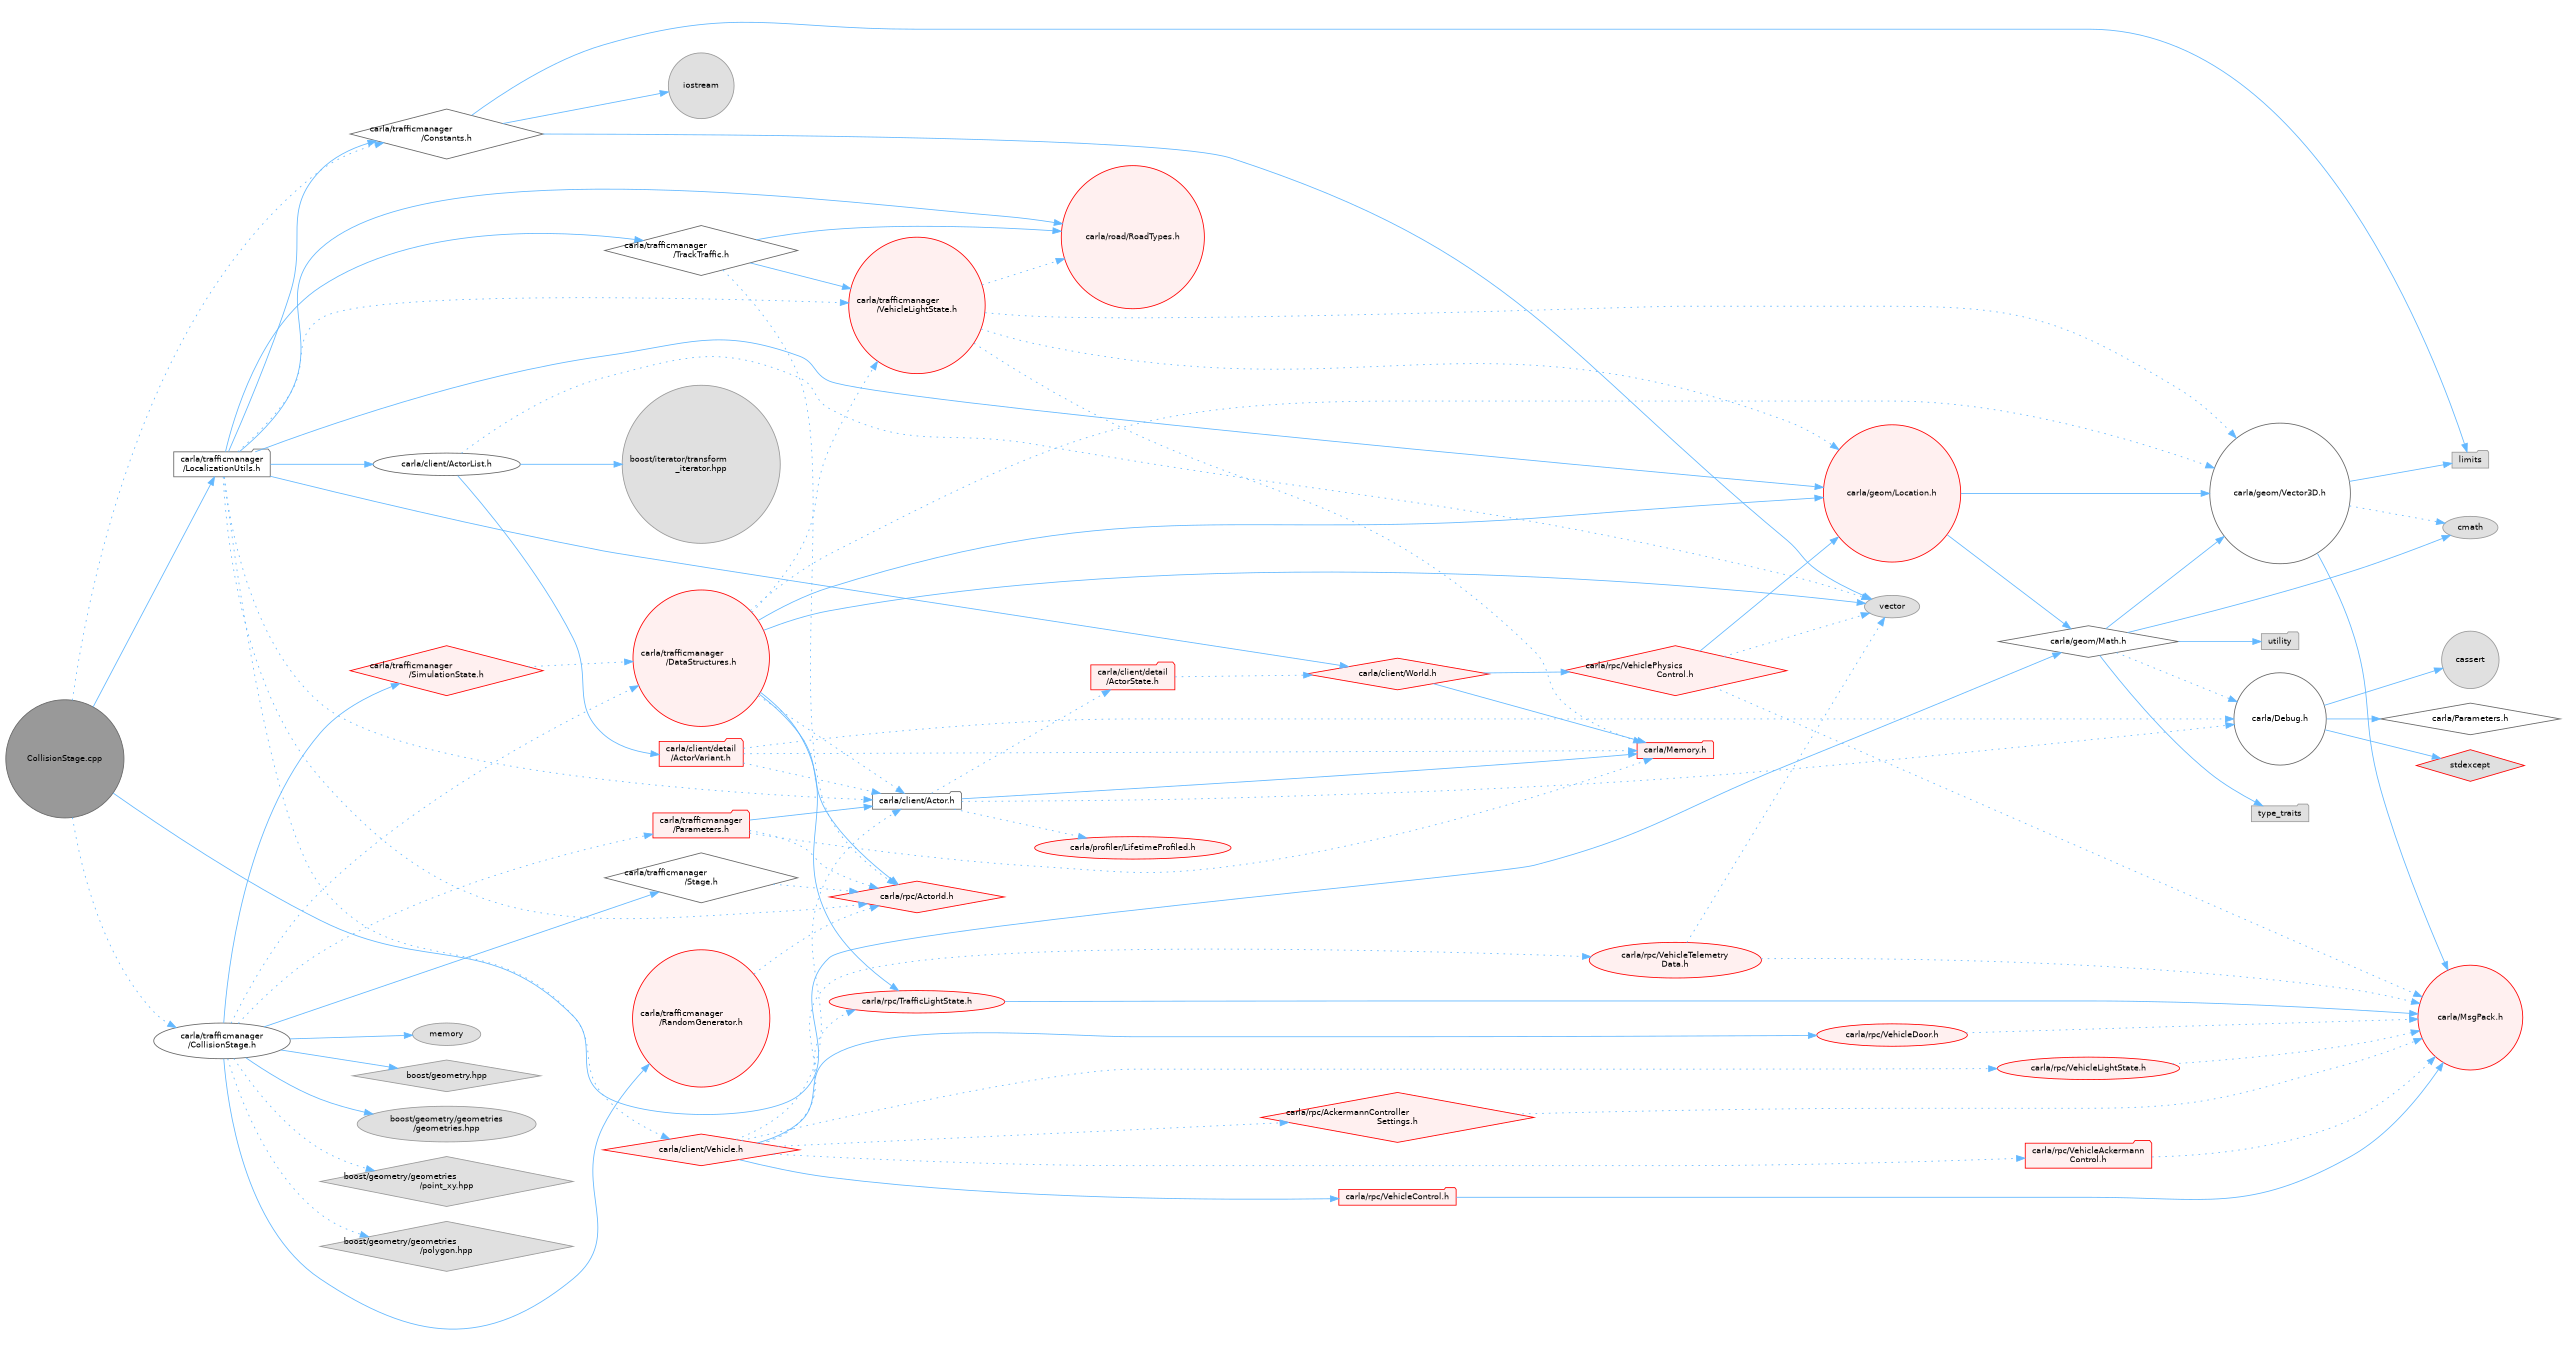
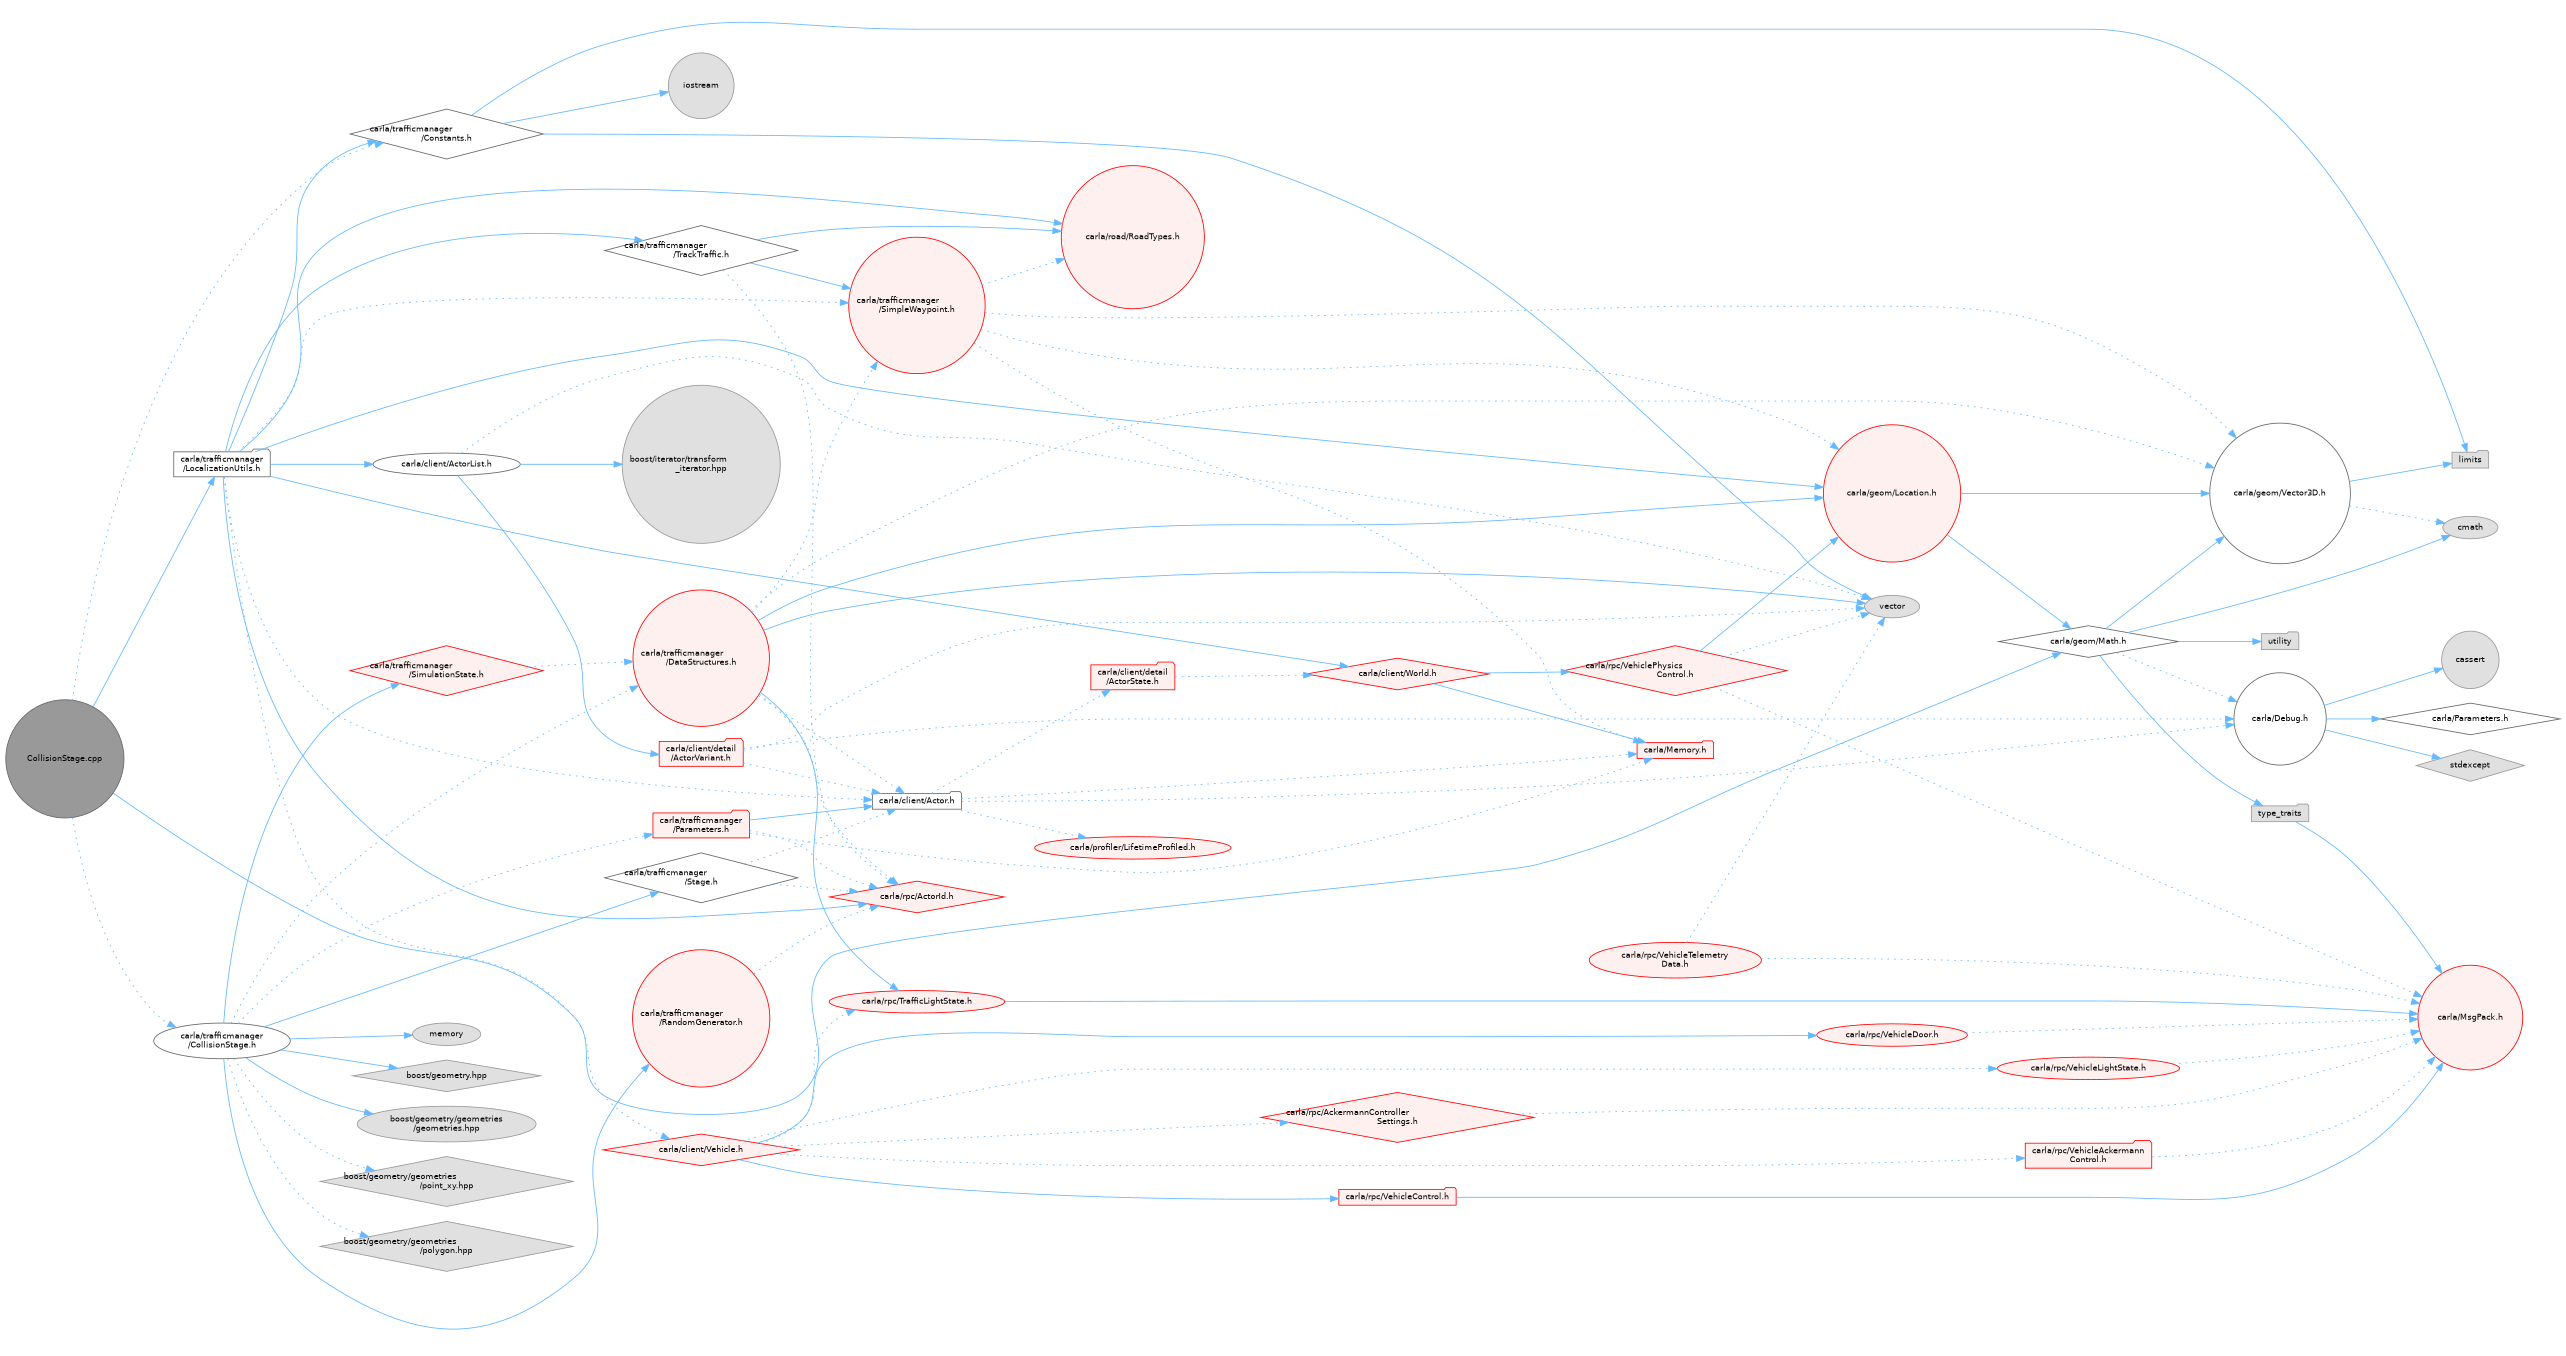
node "carla/trafficmanager /VehicleLightState.h": label "carla/trafficmanager /VehicleLightState.h" -> "carla/trafficmanager /SimpleWaypoint.h"
edge "carla/client/detail /ActorVariant.h" -> "carla/Memory.h": now "carla/client/detail /ActorVariant.h" -> "vector"
edge "carla/geom/Vector3D.h" -> "carla/MsgPack.h": now "type_traits" -> "carla/MsgPack.h"
node "stdexcept": color red -> grey60
edge "carla/client/Actor.h" -> "carla/Memory.h": style solid -> dotted
edge "carla/trafficmanager /DataStructures.h" -> "carla/rpc/ActorId.h": style solid -> dotted
edge "carla/trafficmanager /LocalizationUtils.h" -> "carla/rpc/ActorId.h": style dotted -> solid
edge "carla/client/Vehicle.h" -> "carla/rpc/VehicleTelemetry Data.h": removed
edge "carla/client/Vehicle.h" -> "carla/client/Actor.h": now "carla/trafficmanager /Stage.h" -> "carla/client/Actor.h"
